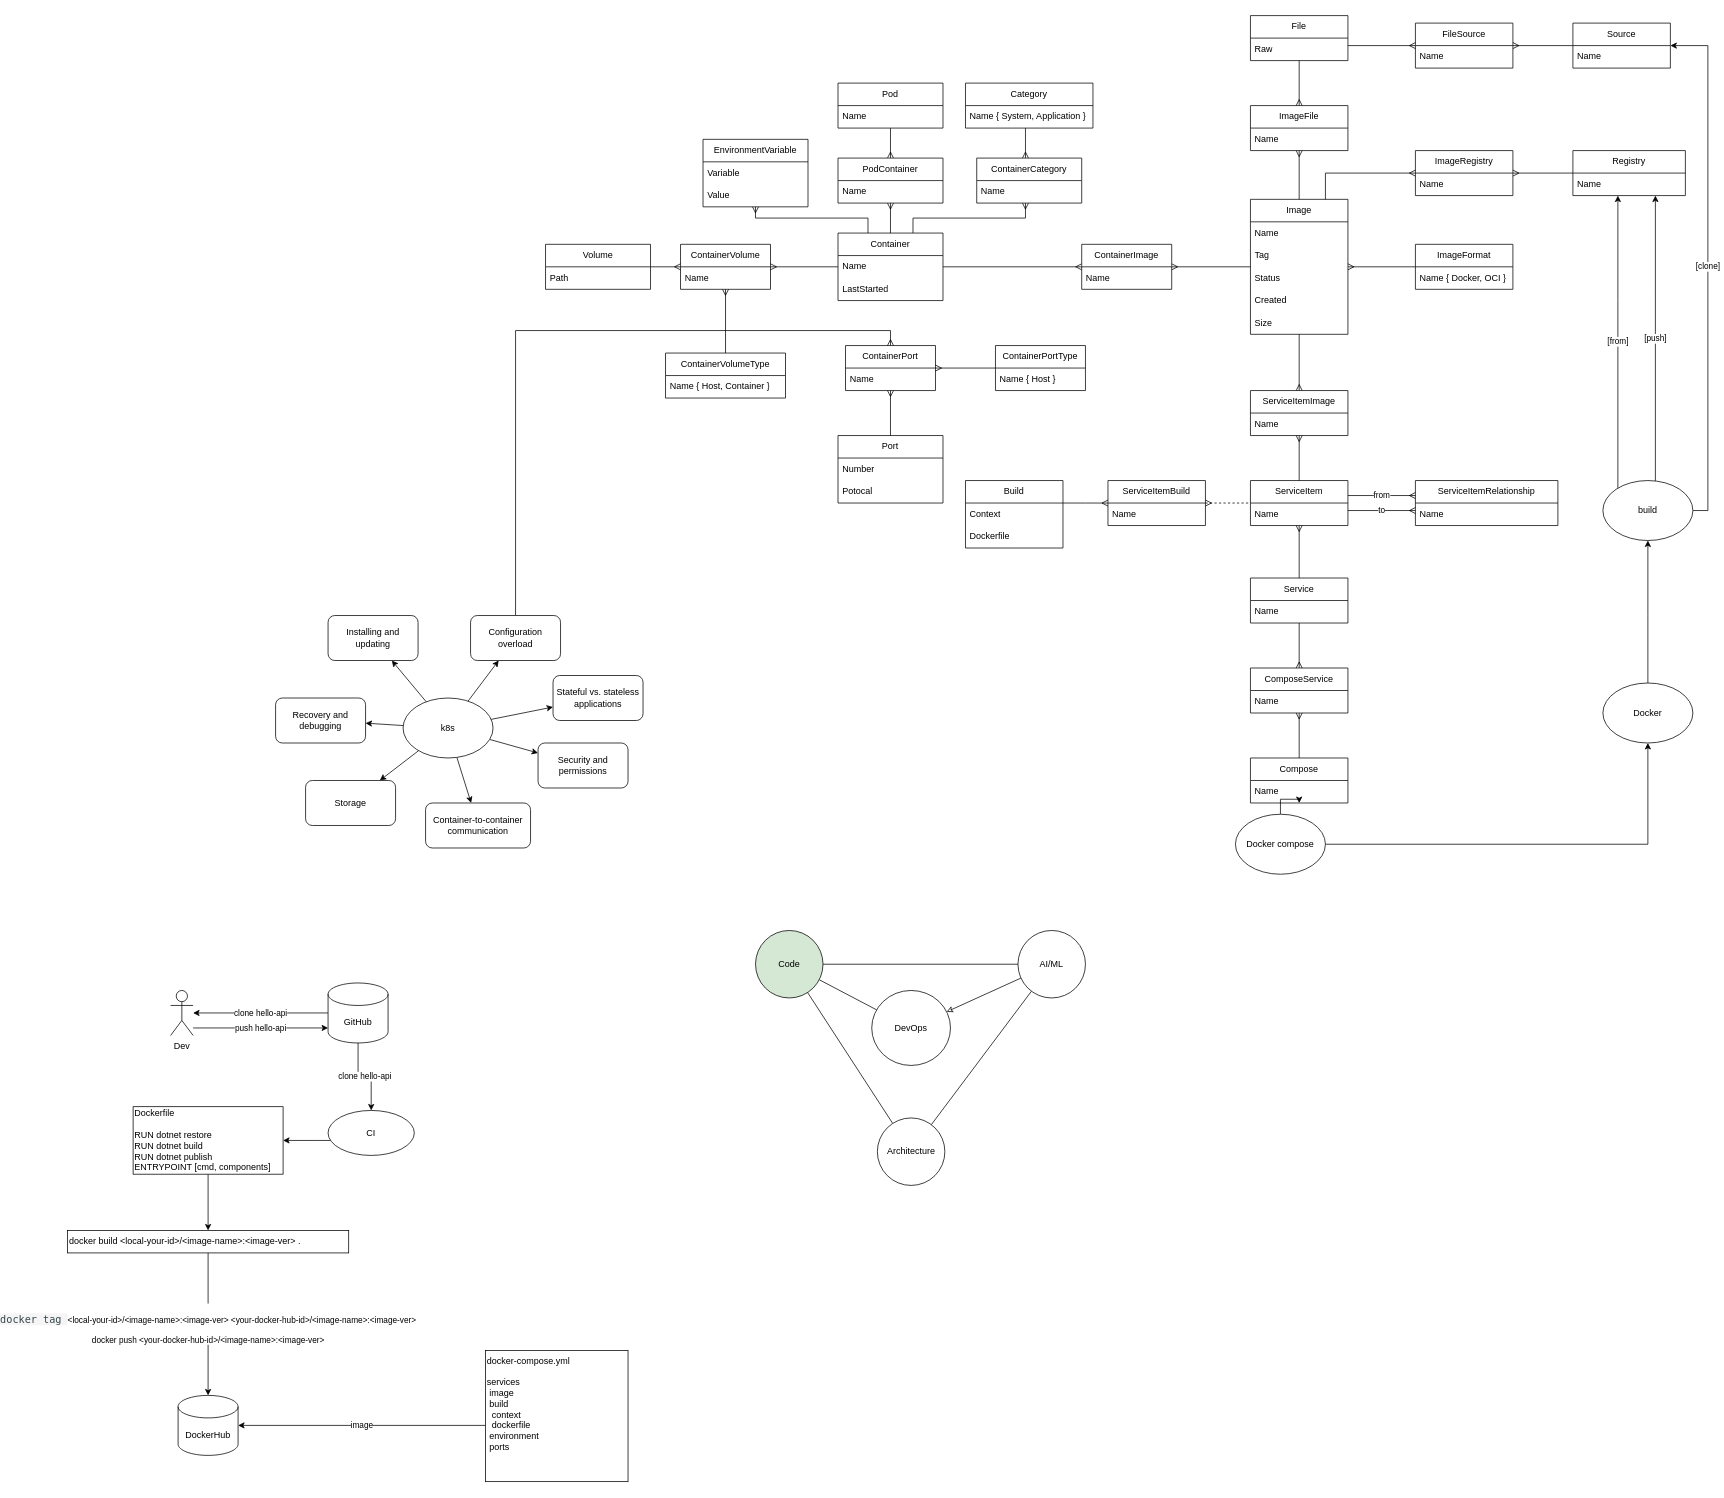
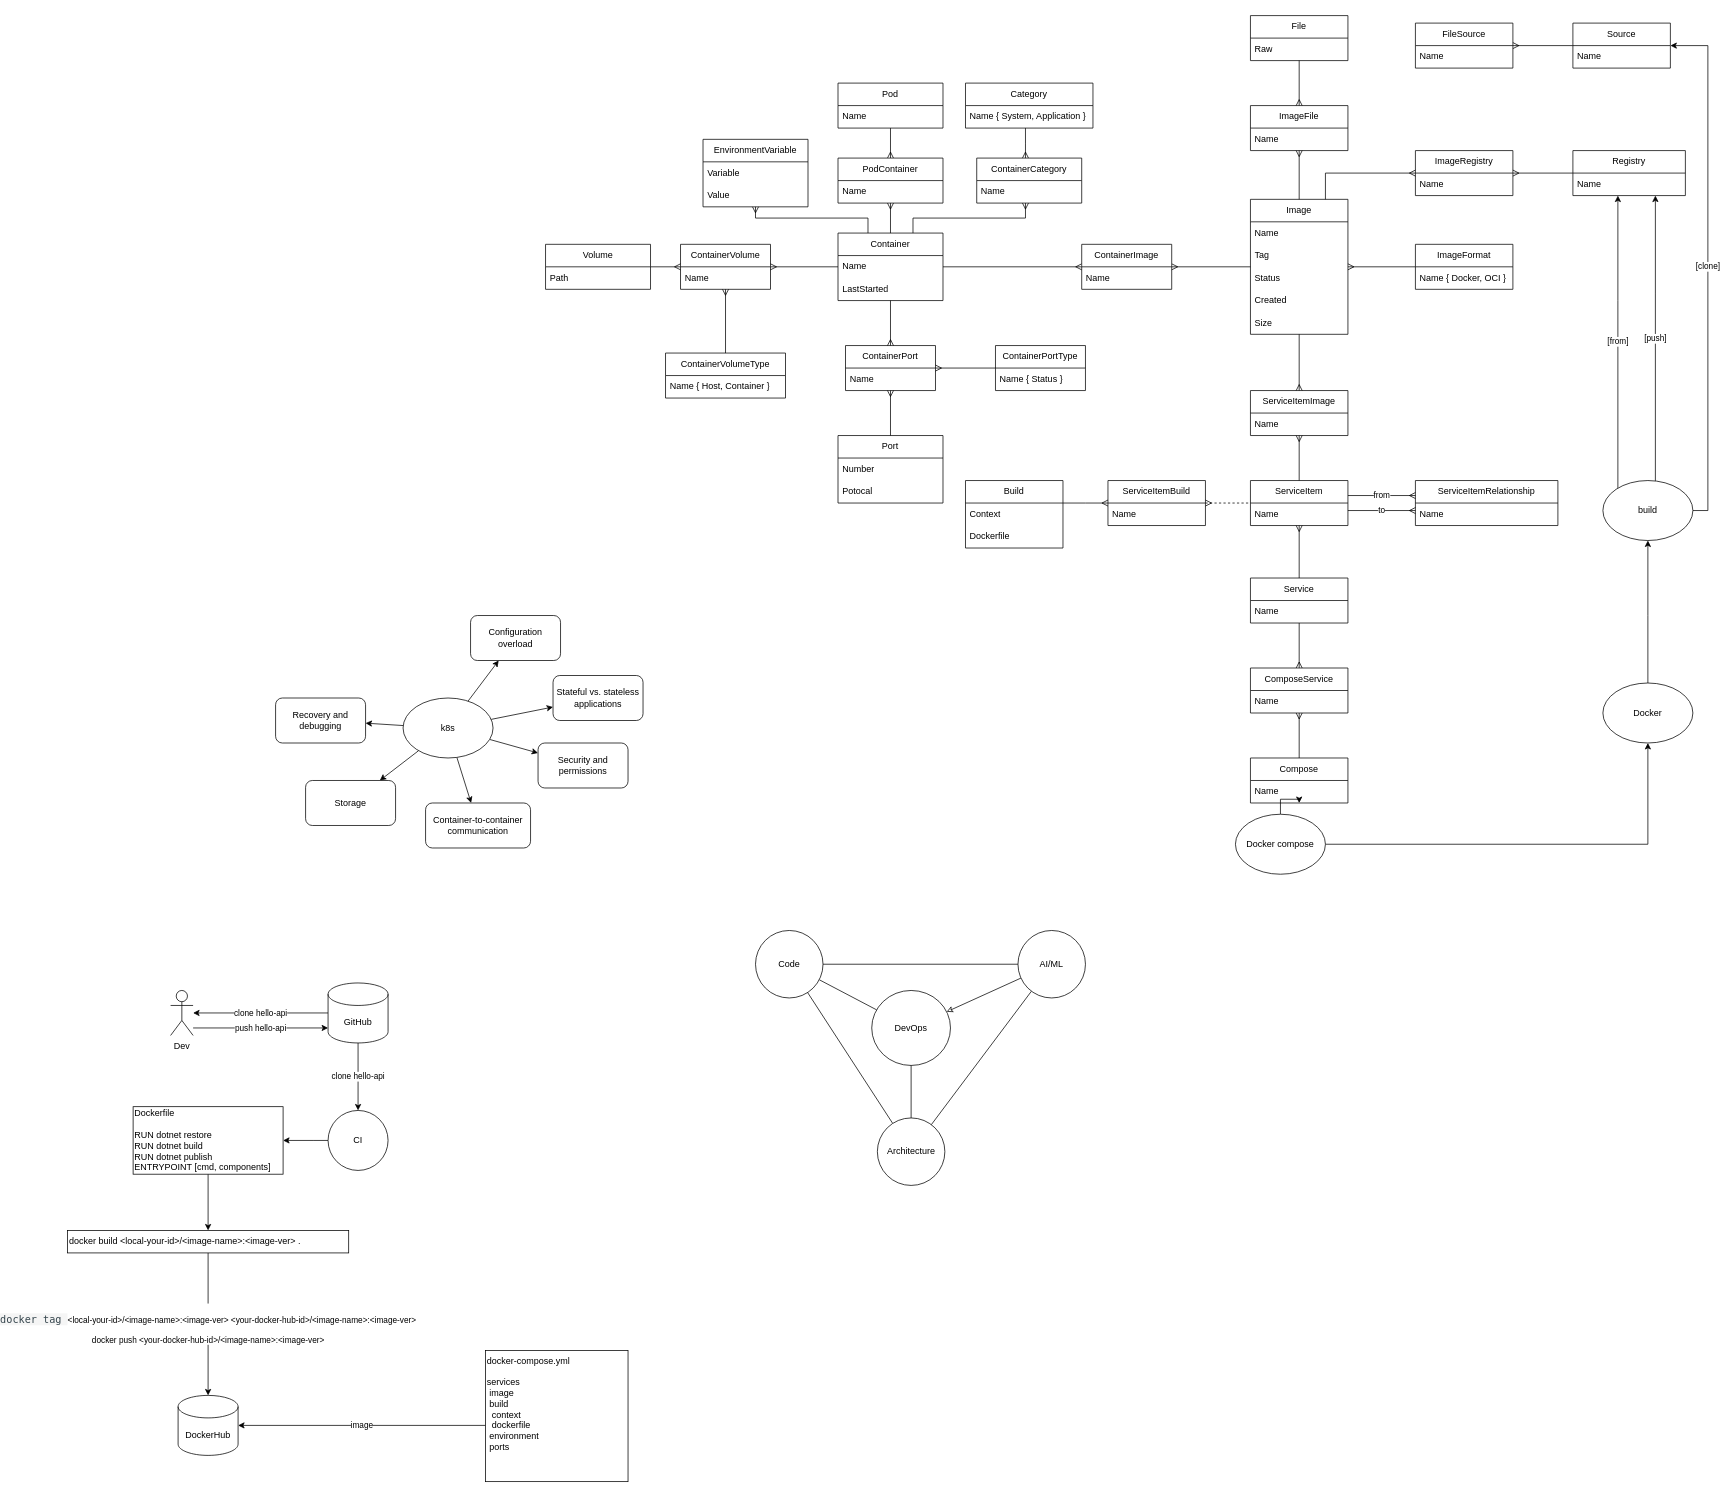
edge "File" -> "FileSource": removed
edge "Configuration overload" -> "ContainerPort": now "Container" -> "ContainerPort"
node "Name { Host }": label "Name { Host }" -> "Name { Status }"
node "Installing and updating": removed
edge "k8s" -> "Installing and updating": removed
node "Code": fillcolor #d5e8d4 -> #ffffff
edge "DevOps" -- "Architecture": added
node "CI": size 86x45 -> 60x60
